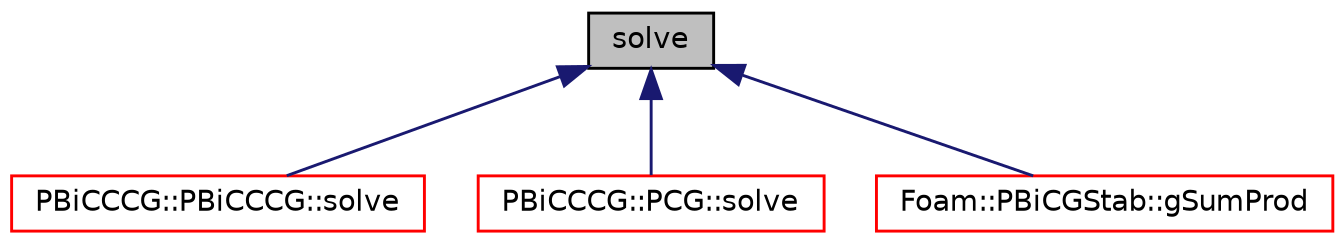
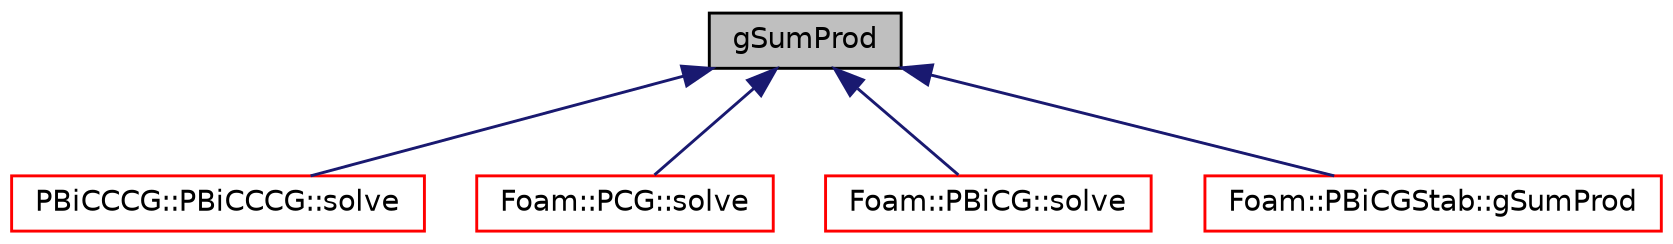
node "solve": label "solve" -> "gSumProd"
node "PBiCCCG::PCG::solve": label "PBiCCCG::PCG::solve" -> "Foam::PCG::solve"
node "Foam::PBiCG::solve": added
